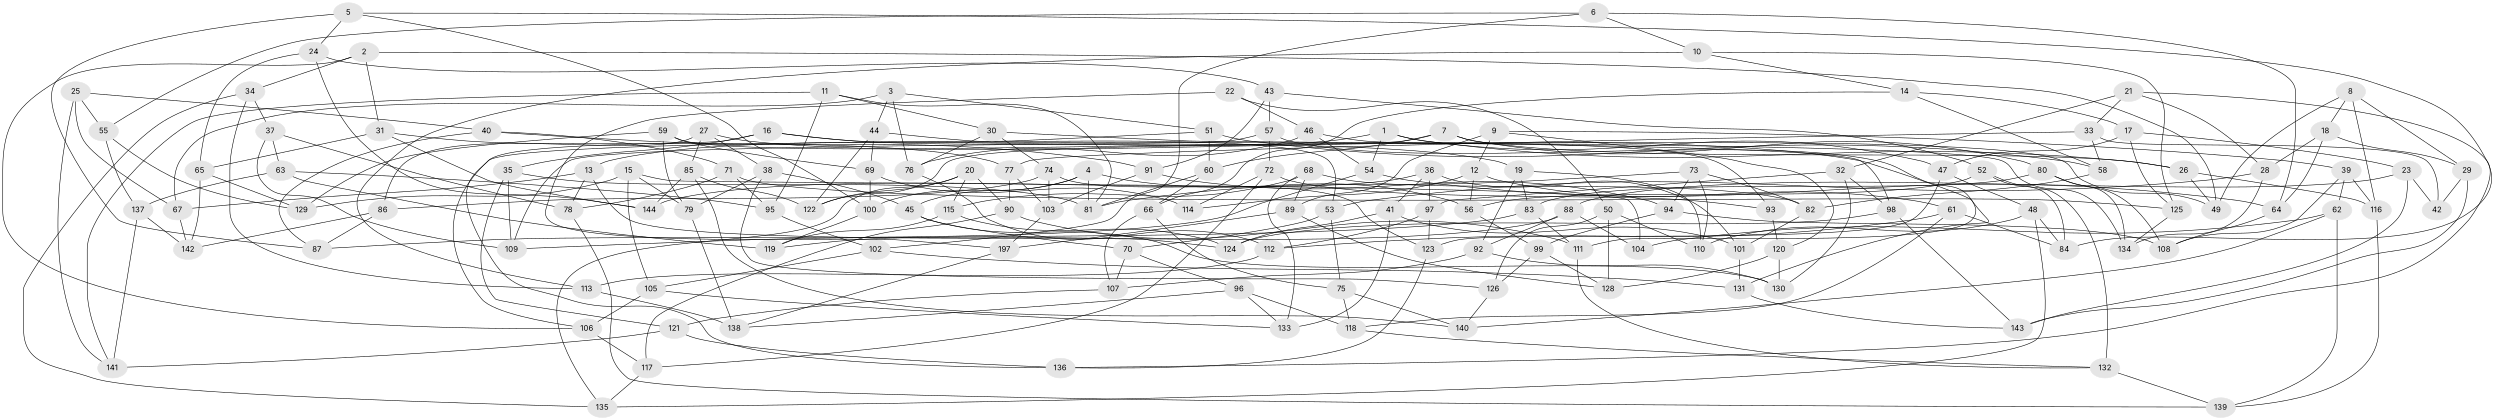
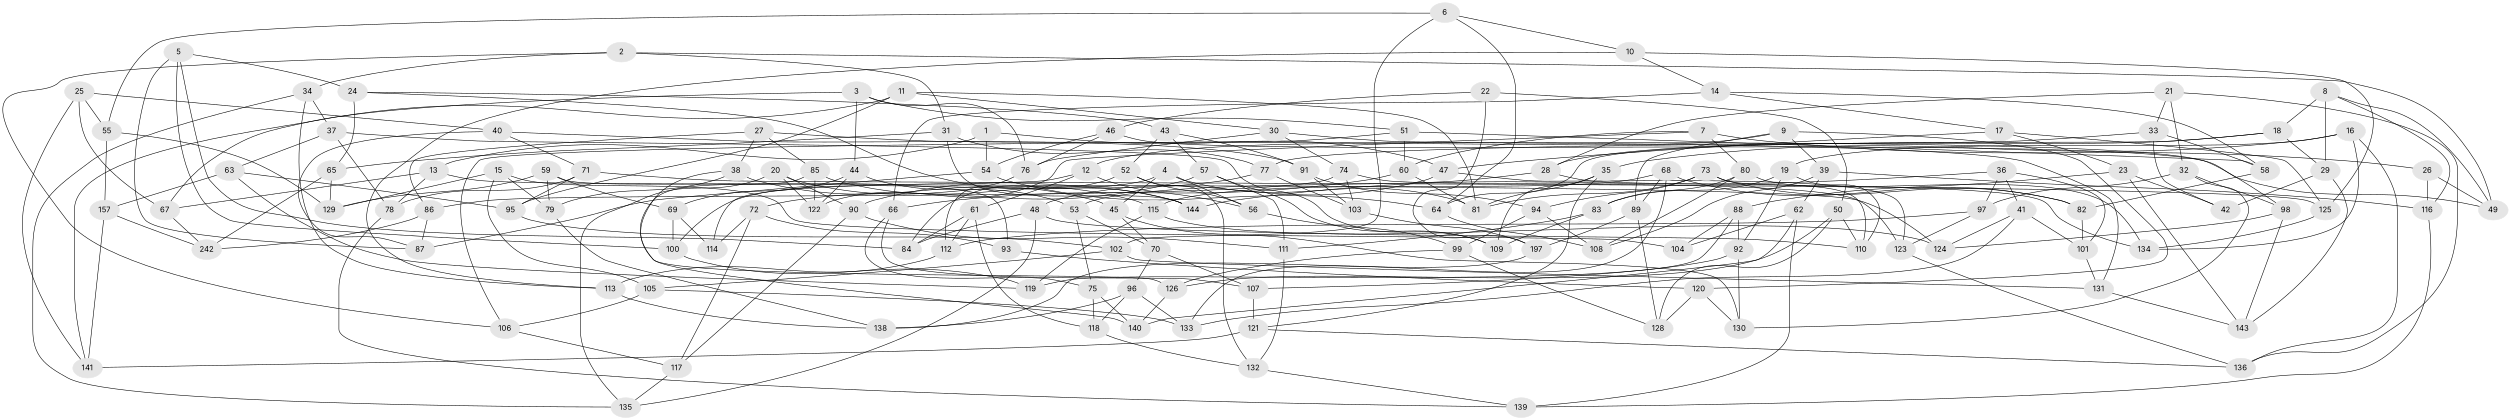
edge "1" -- "26": removed
node "137": label "137" -> "157"
node "142": label "142" -> "242"
